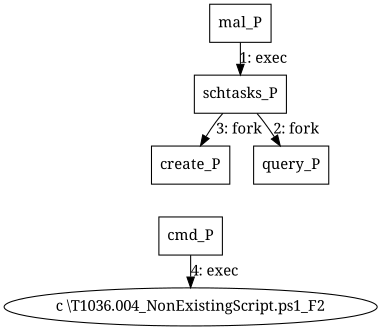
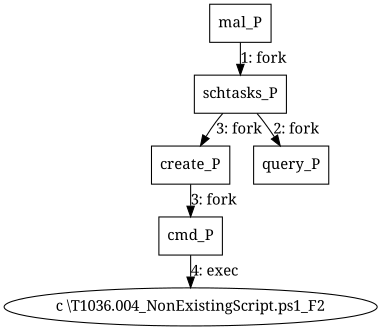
edge "mal_P" -> "schtasks_P": label "1: exec" -> "1: fork"
edge "create_P" -> "cmd_P": added, label "3: fork"
